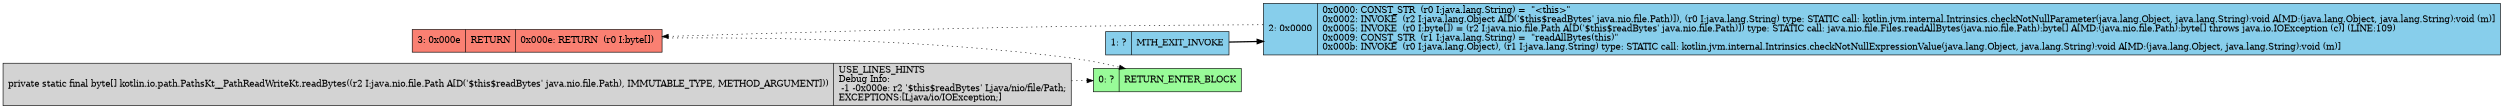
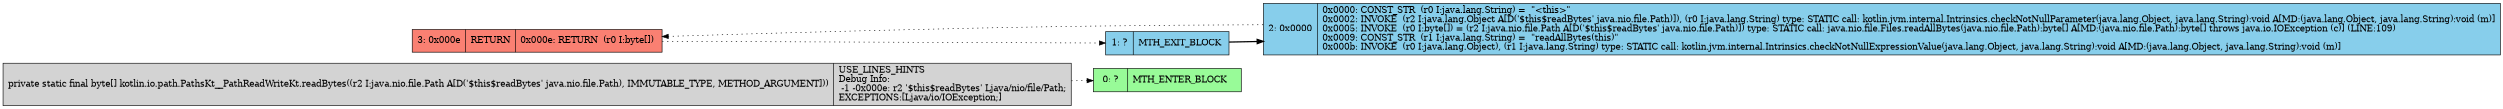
edge "3: 0x000e" -> "0: ?": now "3: 0x000e" -> "1: ?"
node "1: ?": text "MTH_EXIT_INVOKE" -> "MTH_EXIT_BLOCK"
node "0: ?": text "RETURN_ENTER_BLOCK" -> "MTH_ENTER_BLOCK"
